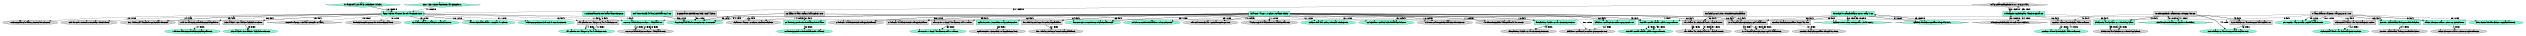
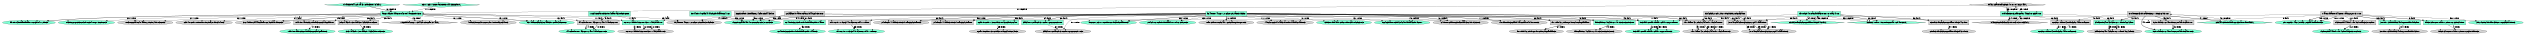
edge "'d900d294018a6dbdba3e7887870da247_P'" -> "'1a11bff804372b6bc4a480b77a6bdb80_P'": added, label "90: fork"
